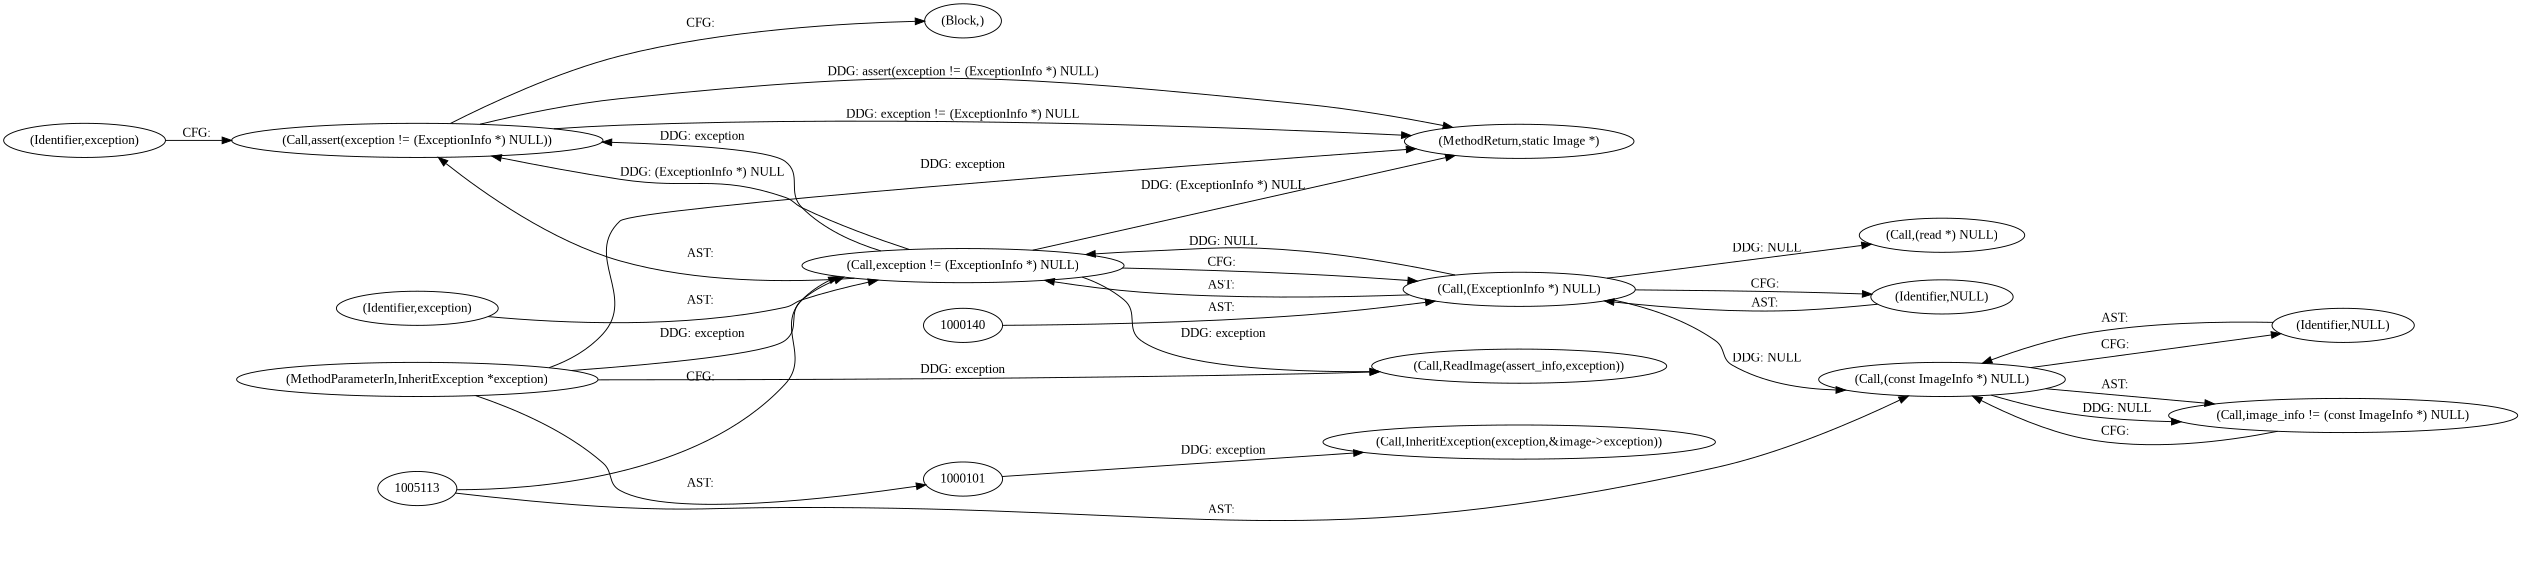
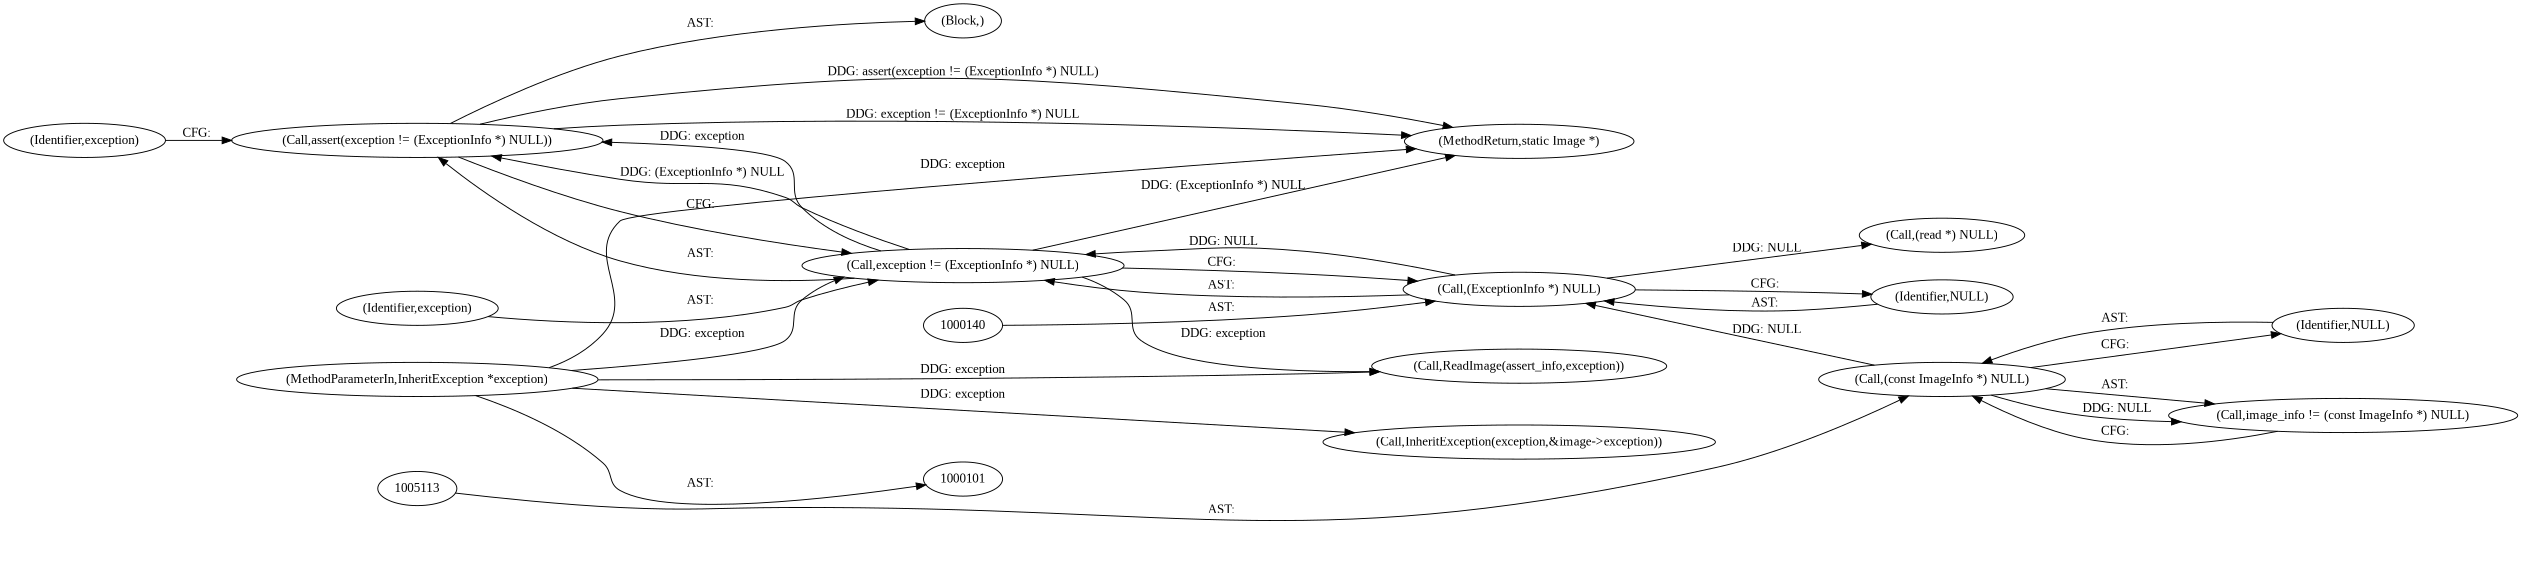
edge "(Call,assert(exception != (ExceptionInfo *) NULL))" -> "(Block,)": label "CFG: " -> "AST: "
edge "(Call,(ExceptionInfo *) NULL)" -> "(Call,(const ImageInfo *) NULL)": reversed
edge "1005113" -> "(Call,exception != (ExceptionInfo *) NULL)": now "(Call,assert(exception != (ExceptionInfo *) NULL))" -> "(Call,exception != (ExceptionInfo *) NULL)"
edge "1000101" -> "(Call,InheritException(exception,&image->exception))": now "(MethodParameterIn,InheritException *exception)" -> "(Call,InheritException(exception,&image->exception))"
